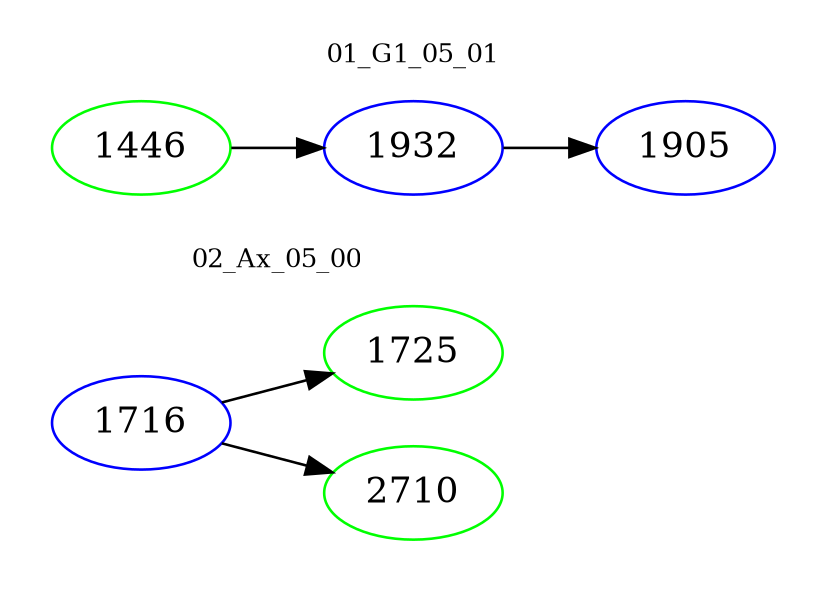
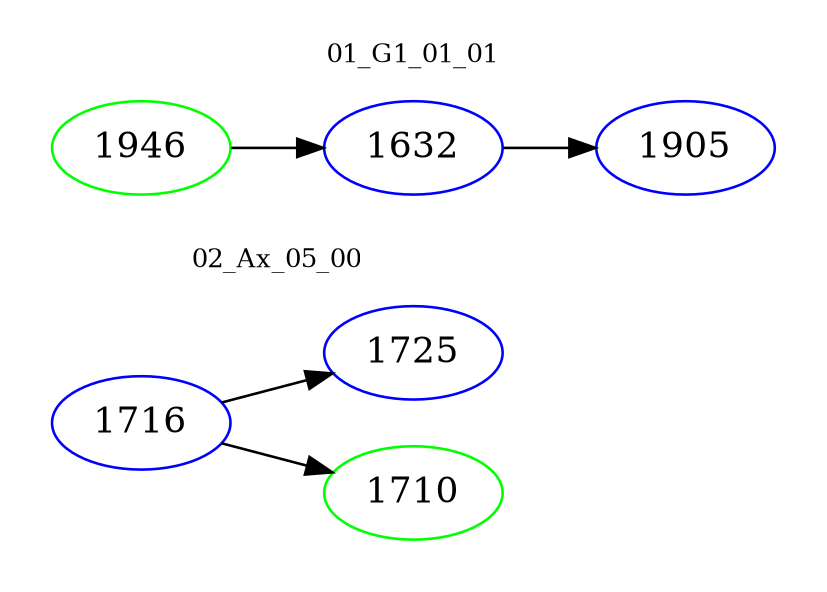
cluster "01_G1_05_01": label "01_G1_05_01" -> "01_G1_01_01"
node "1446": label "1446" -> "1946"
node "1932": label "1932" -> "1632"
node "1725": color green -> blue
node "2710": label "2710" -> "1710"
